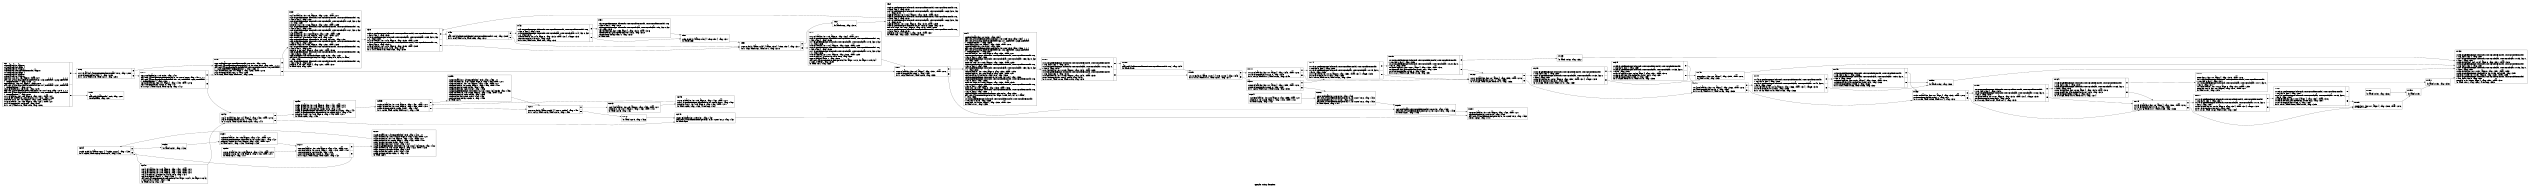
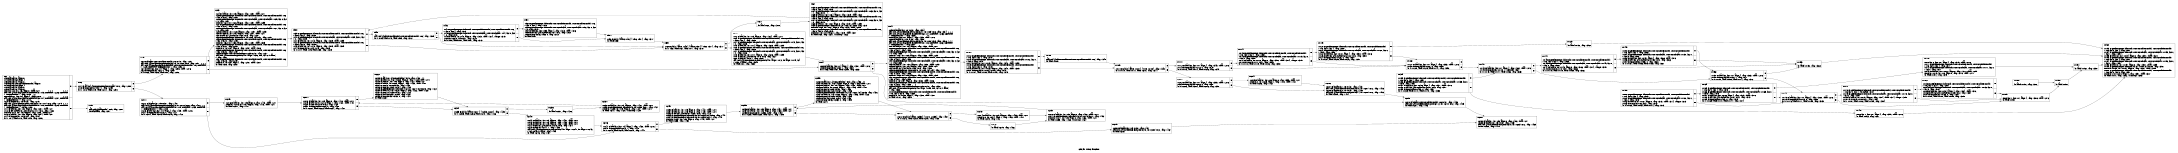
edge "%211:" -> "%19:": now "%211:" -> "%215:"
node "%129:": removed
edge "%201:" -> "%114:": now "%201:" -> "%204:"
node "%141:": text "%143 = icmp eq i32 %142, 1, !dbg !1364" -> "%143 = icmp eq i32 %142, 1, !memset !1364"
edge "%156:" -> "%159:": now "%156:" -> "%155:"
node "%2:": text "... !DIExpression()), !dbg !1280" -> "... !DIExpression()), !strlen !1280"
node "%177:": text "... %6, i32 0, i32 4, !dbg !1384" -> "... %6, i32 0, i32 4, !iswspace !1384"
edge "%278:" -> "%279:": now "%278:" -> "%275:"
